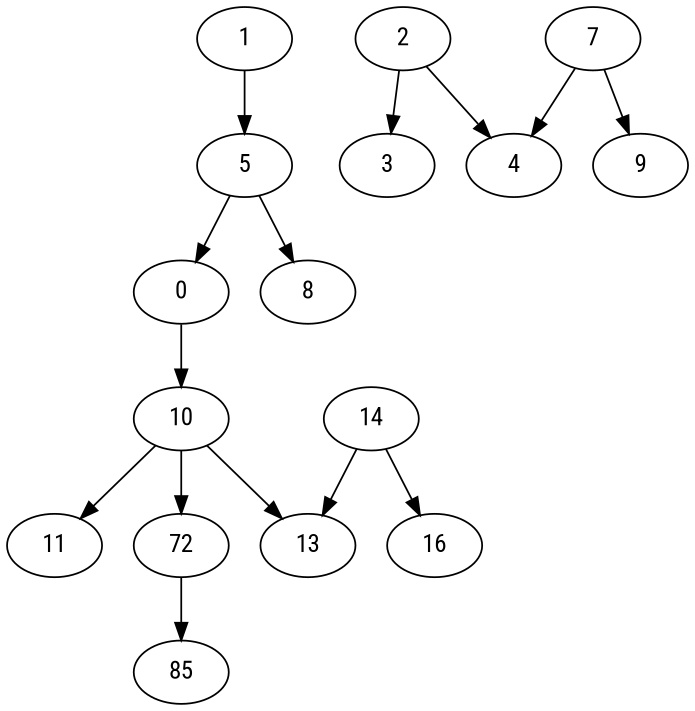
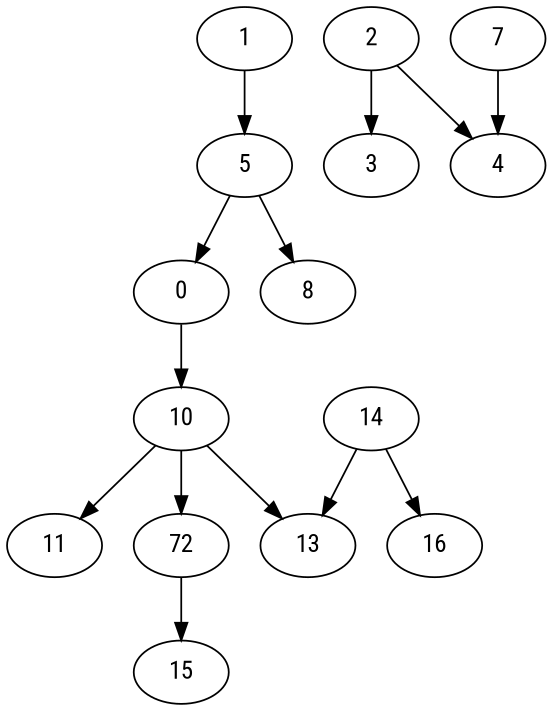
node "9": removed
node "85": label "85" -> "15"
